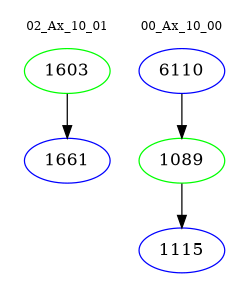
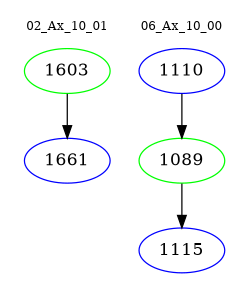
cluster "00_Ax_10_00": label "00_Ax_10_00" -> "06_Ax_10_00"
node "6110": label "6110" -> "1110"
